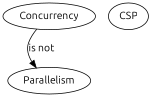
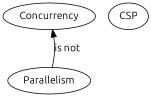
edge "Concurrency" -> "Parallelism": reversed
